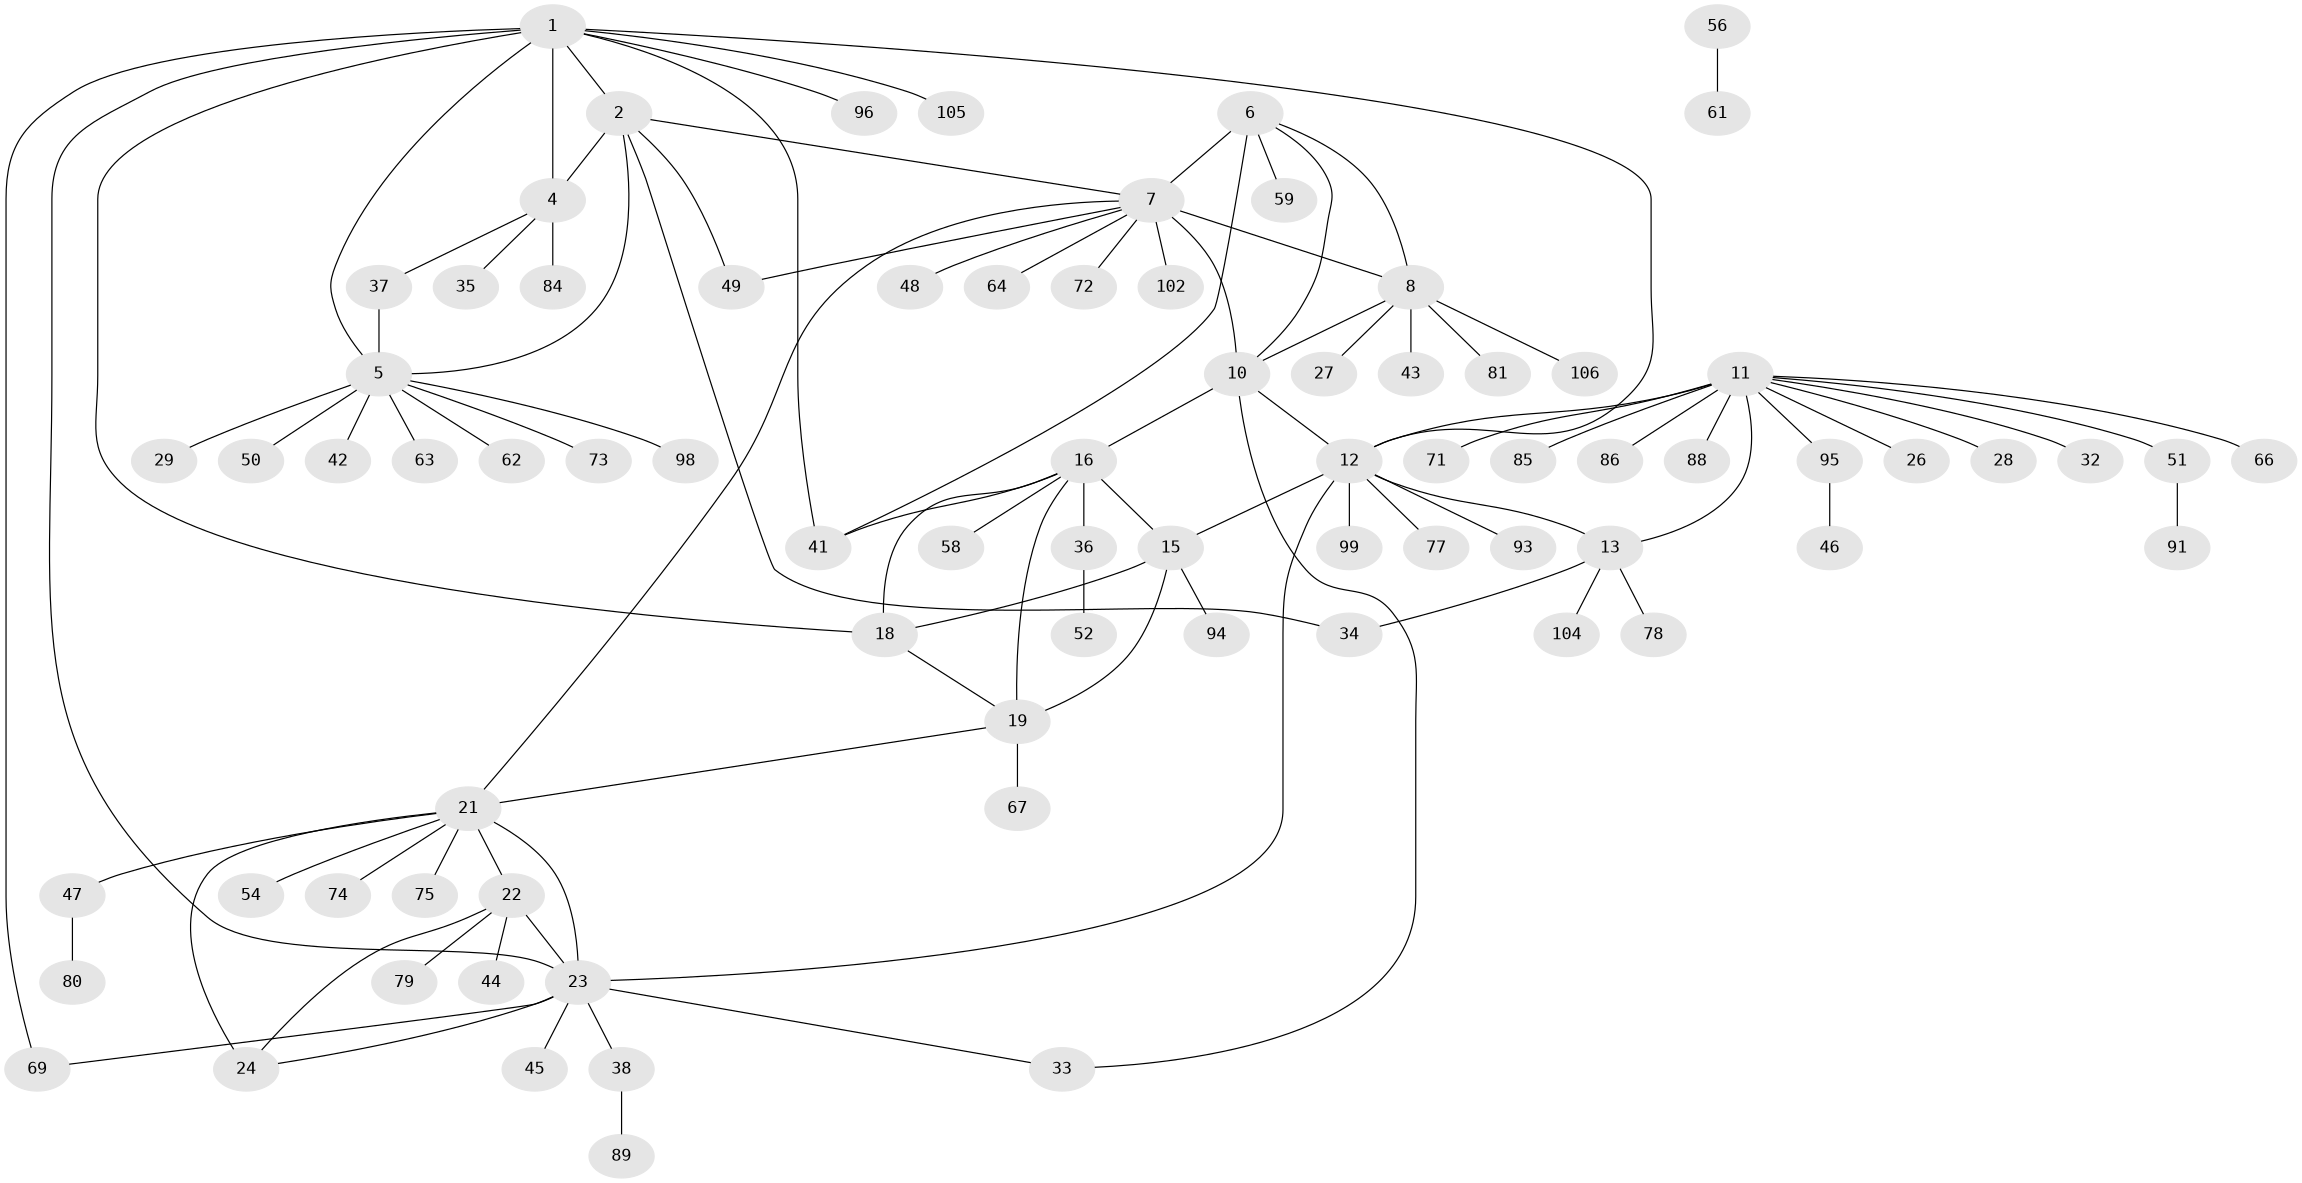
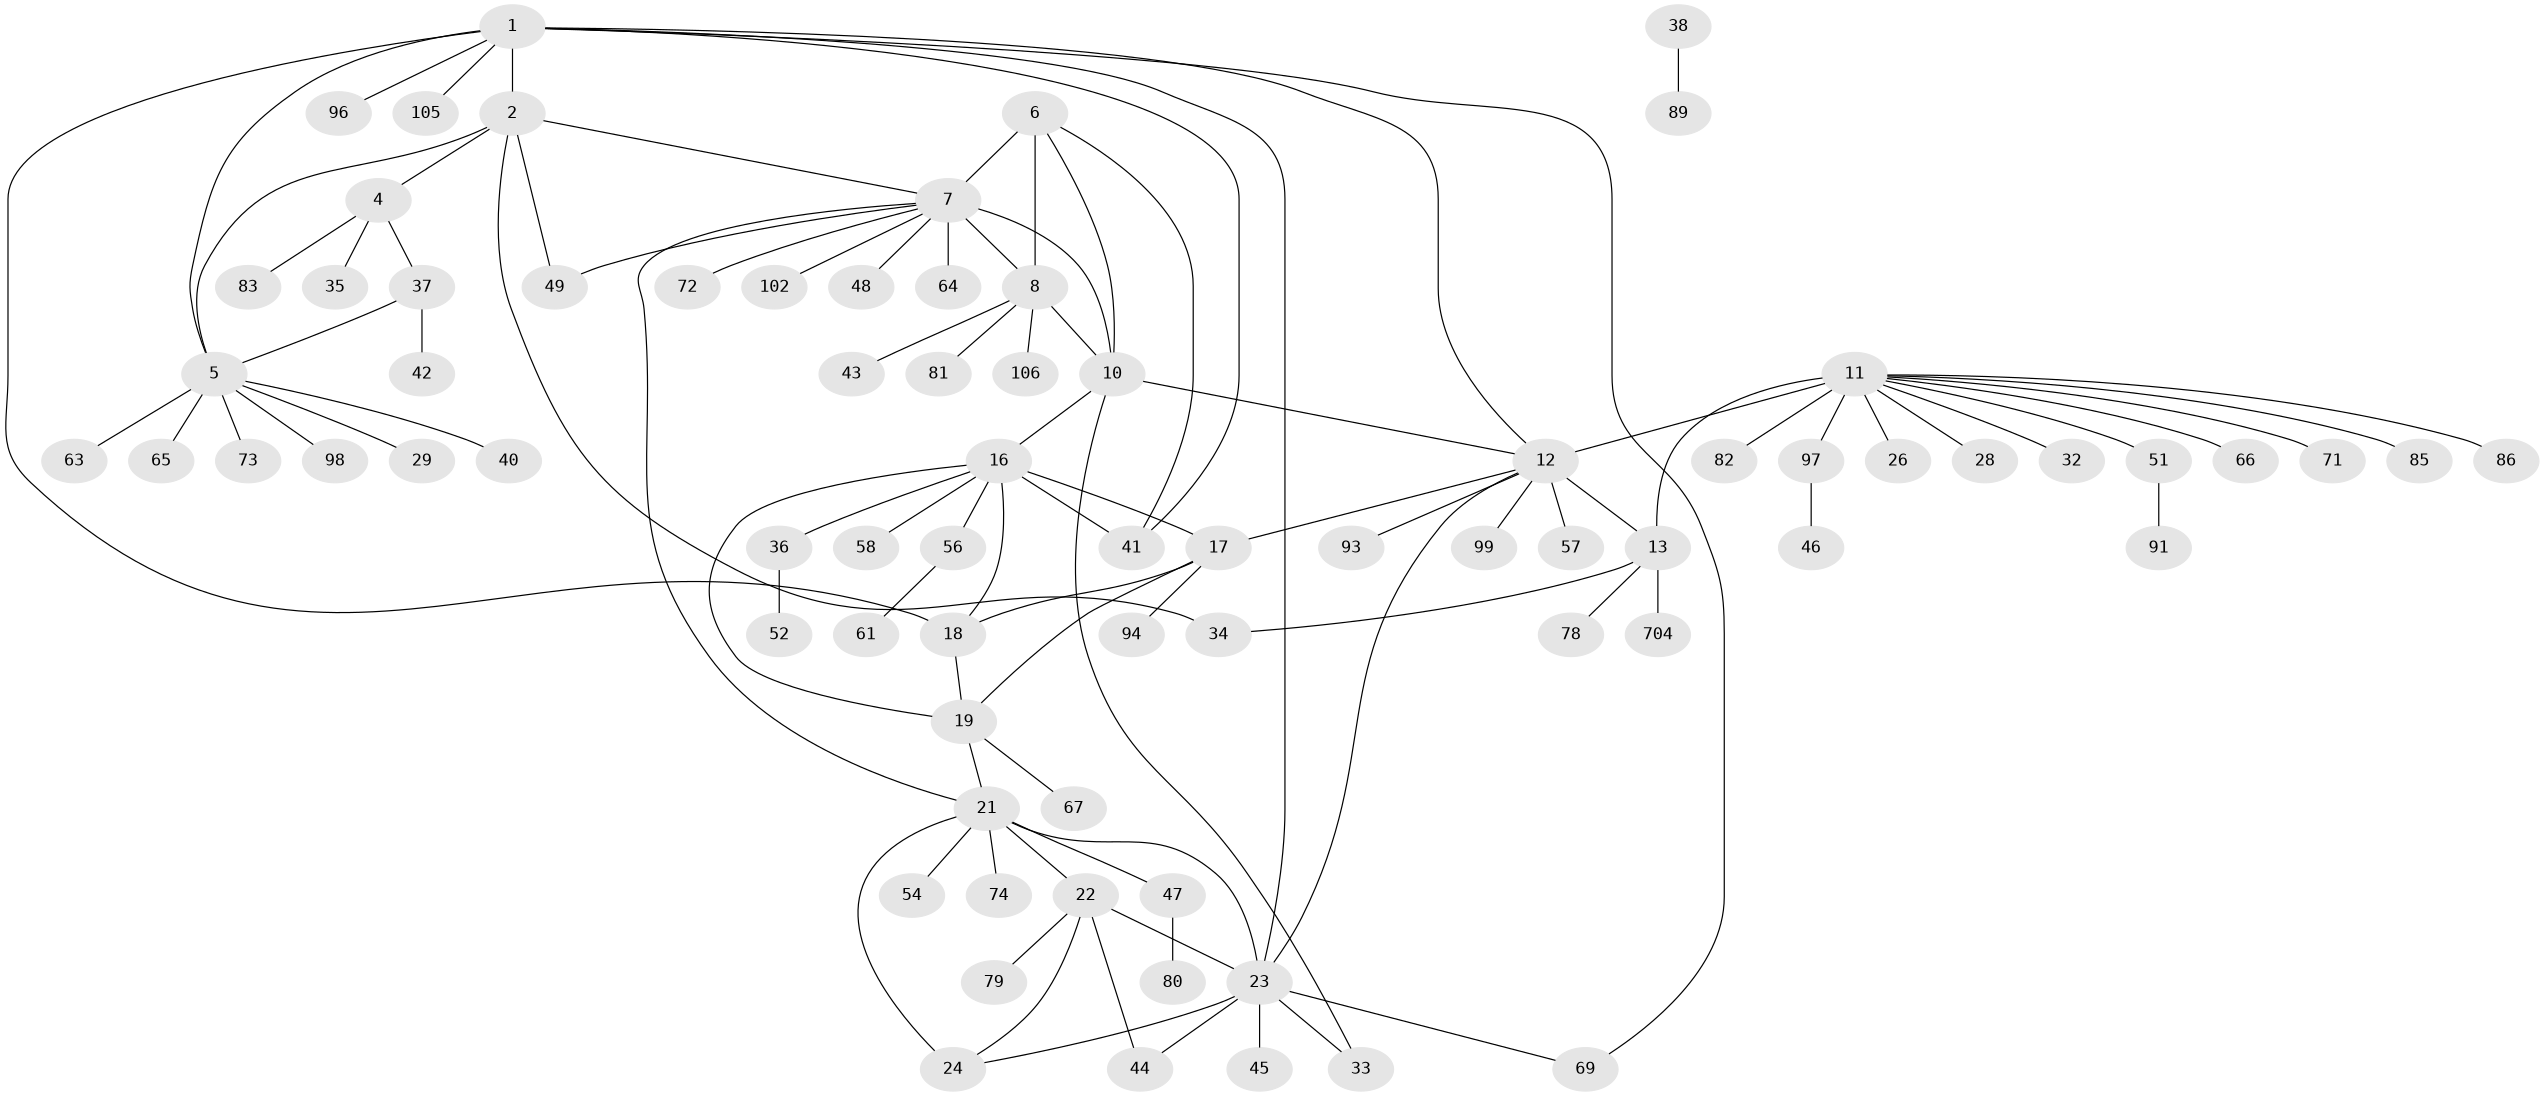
edge "1" -- "4": removed
node "59": removed
node "84": label "84" -> "83"
node "27": removed
edge "5" -- "42": now "37" -- "42"
node "50": label "50" -> "40"
node "62": label "62" -> "65"
node "88": label "88" -> "82"
node "95": label "95" -> "97"
edge "16" -- "56": added
node "15": label "15" -> "17"
node "77": label "77" -> "57"
node "104": label "104" -> "704"
node "75": removed
edge "23" -- "38": now "23" -- "44"
